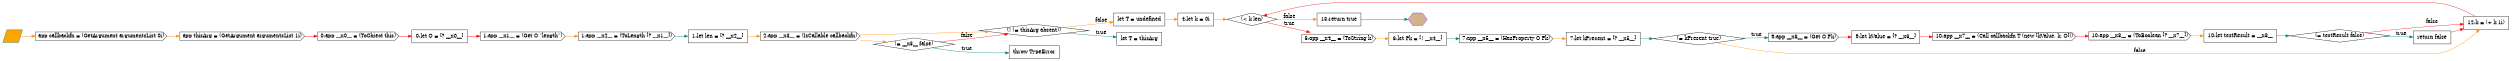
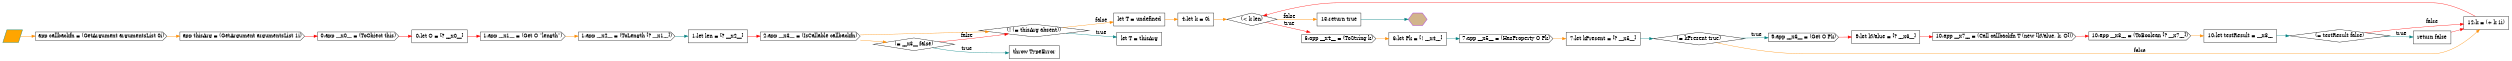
edge "1:let len = [? __x2__]" -> "2:app __x3__ = (IsCallable callbackfn)": color darkorange -> red
